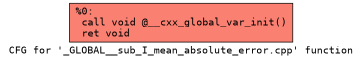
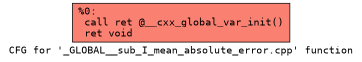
node "%0:": text "call void @__cxx_global_var_init()" -> "call ret @__cxx_global_var_init()"
